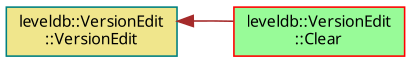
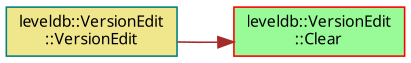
edge "leveldb::VersionEdit ::Clear" -> "leveldb::VersionEdit ::VersionEdit": reversed
